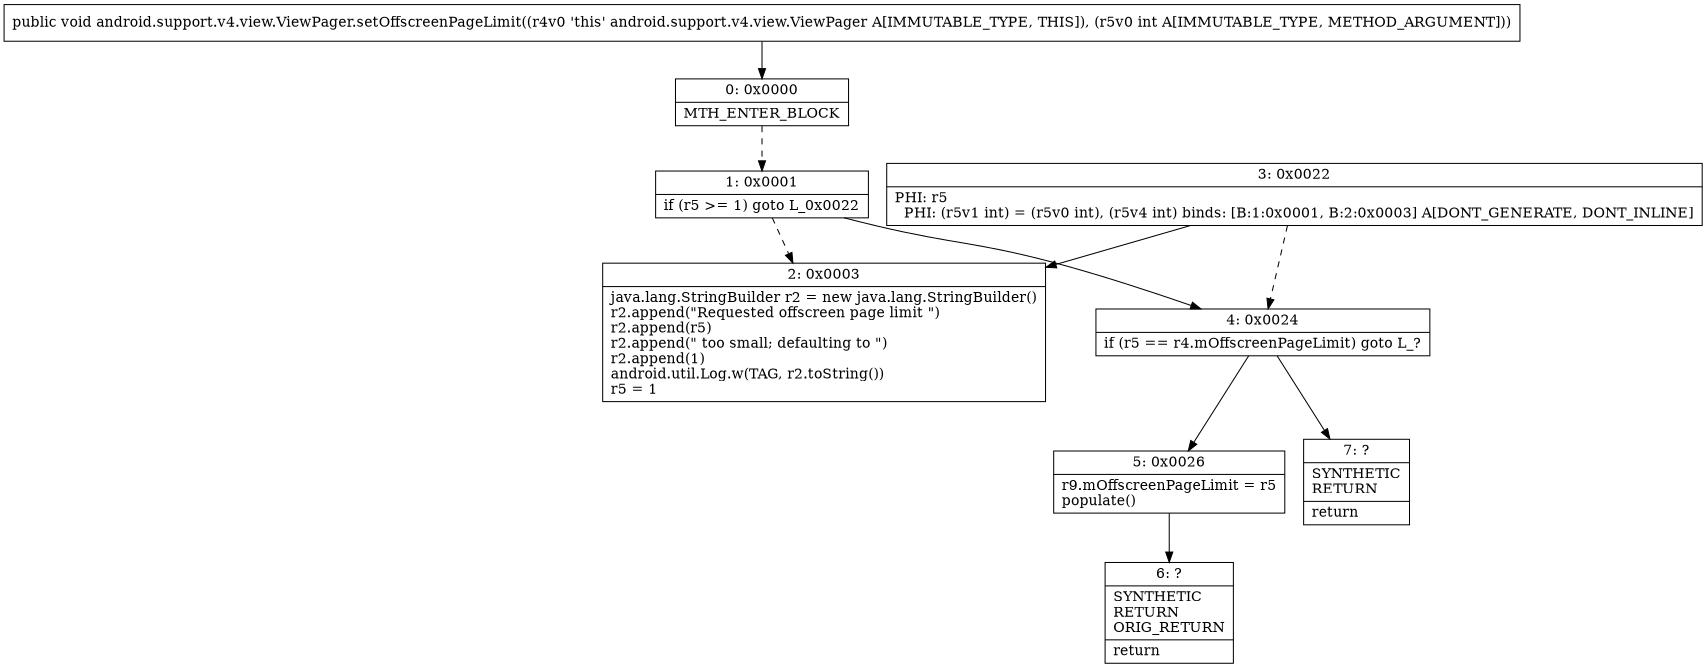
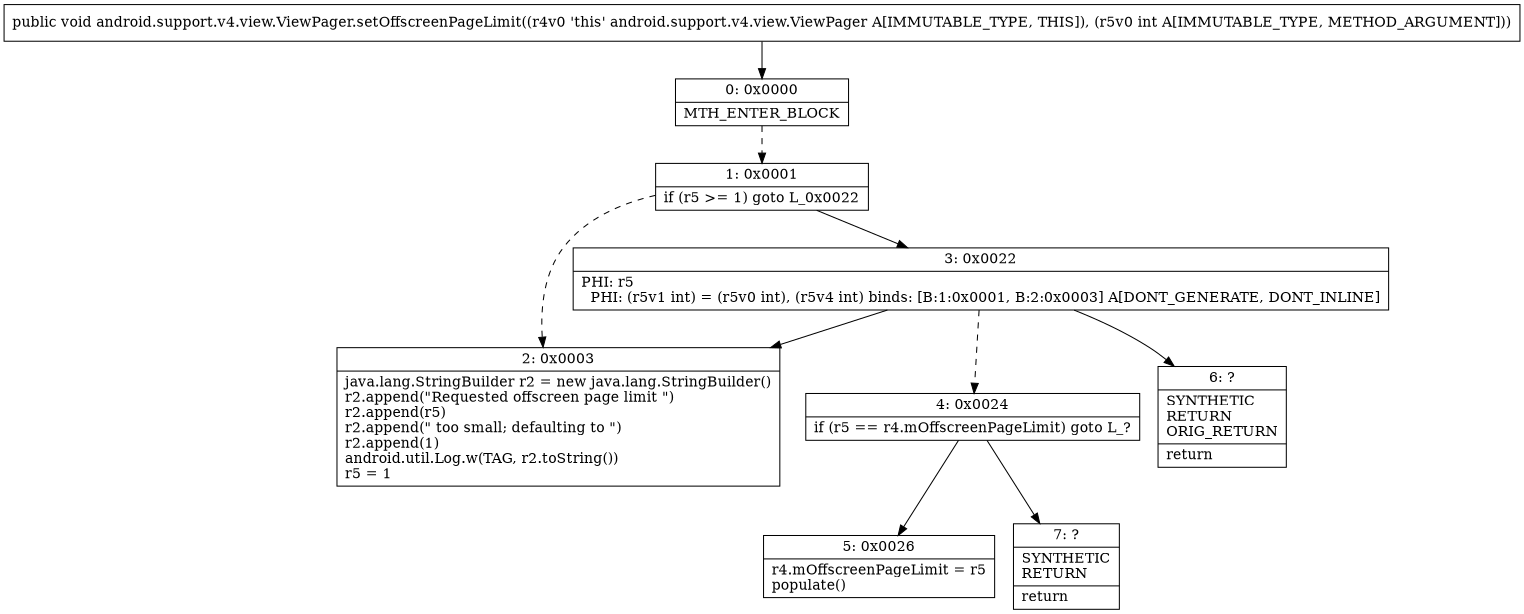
edge "1: 0x0001" -> "4: 0x0024": now "1: 0x0001" -> "3: 0x0022"
node "5: 0x0026": text "r9.mOffscreenPageLimit = r5" -> "r4.mOffscreenPageLimit = r5"
edge "5: 0x0026" -> "6: ?": now "3: 0x0022" -> "6: ?"
